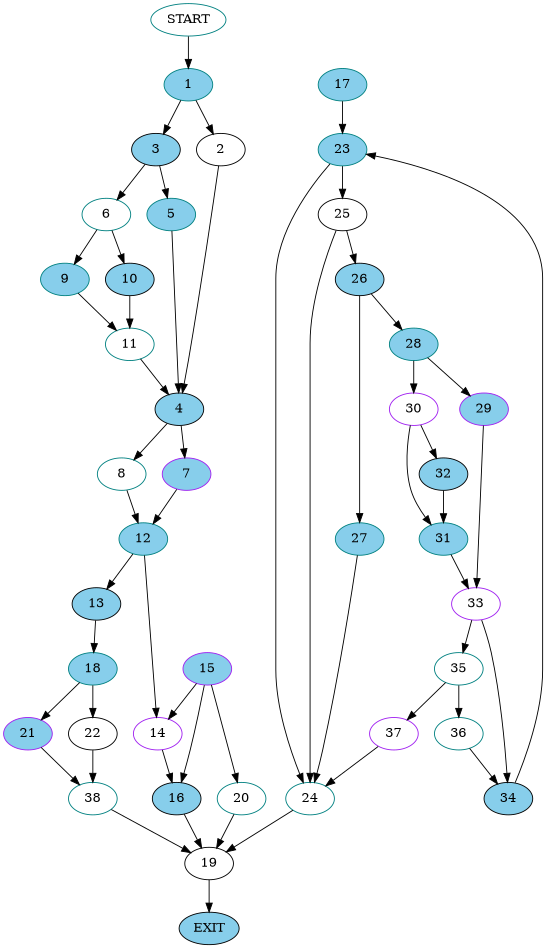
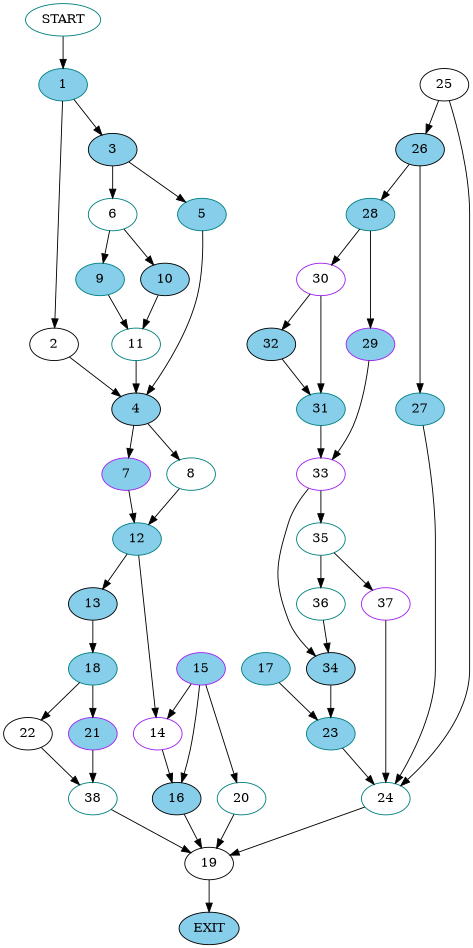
edge "23" -> "25": removed
